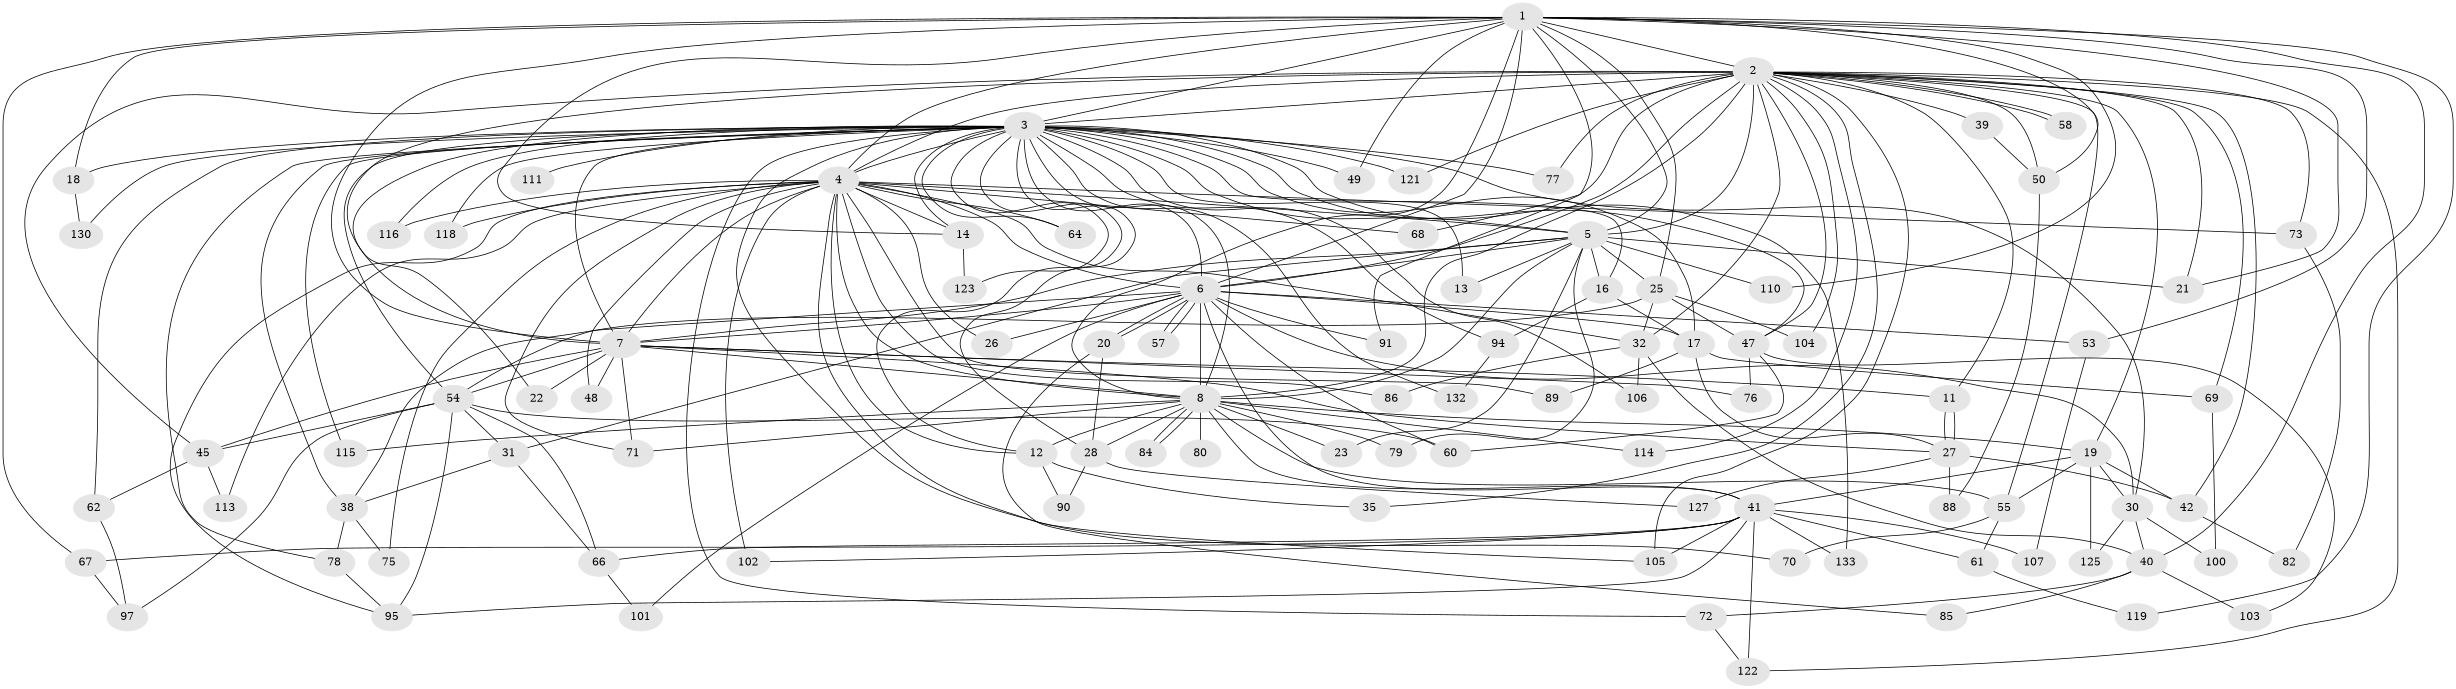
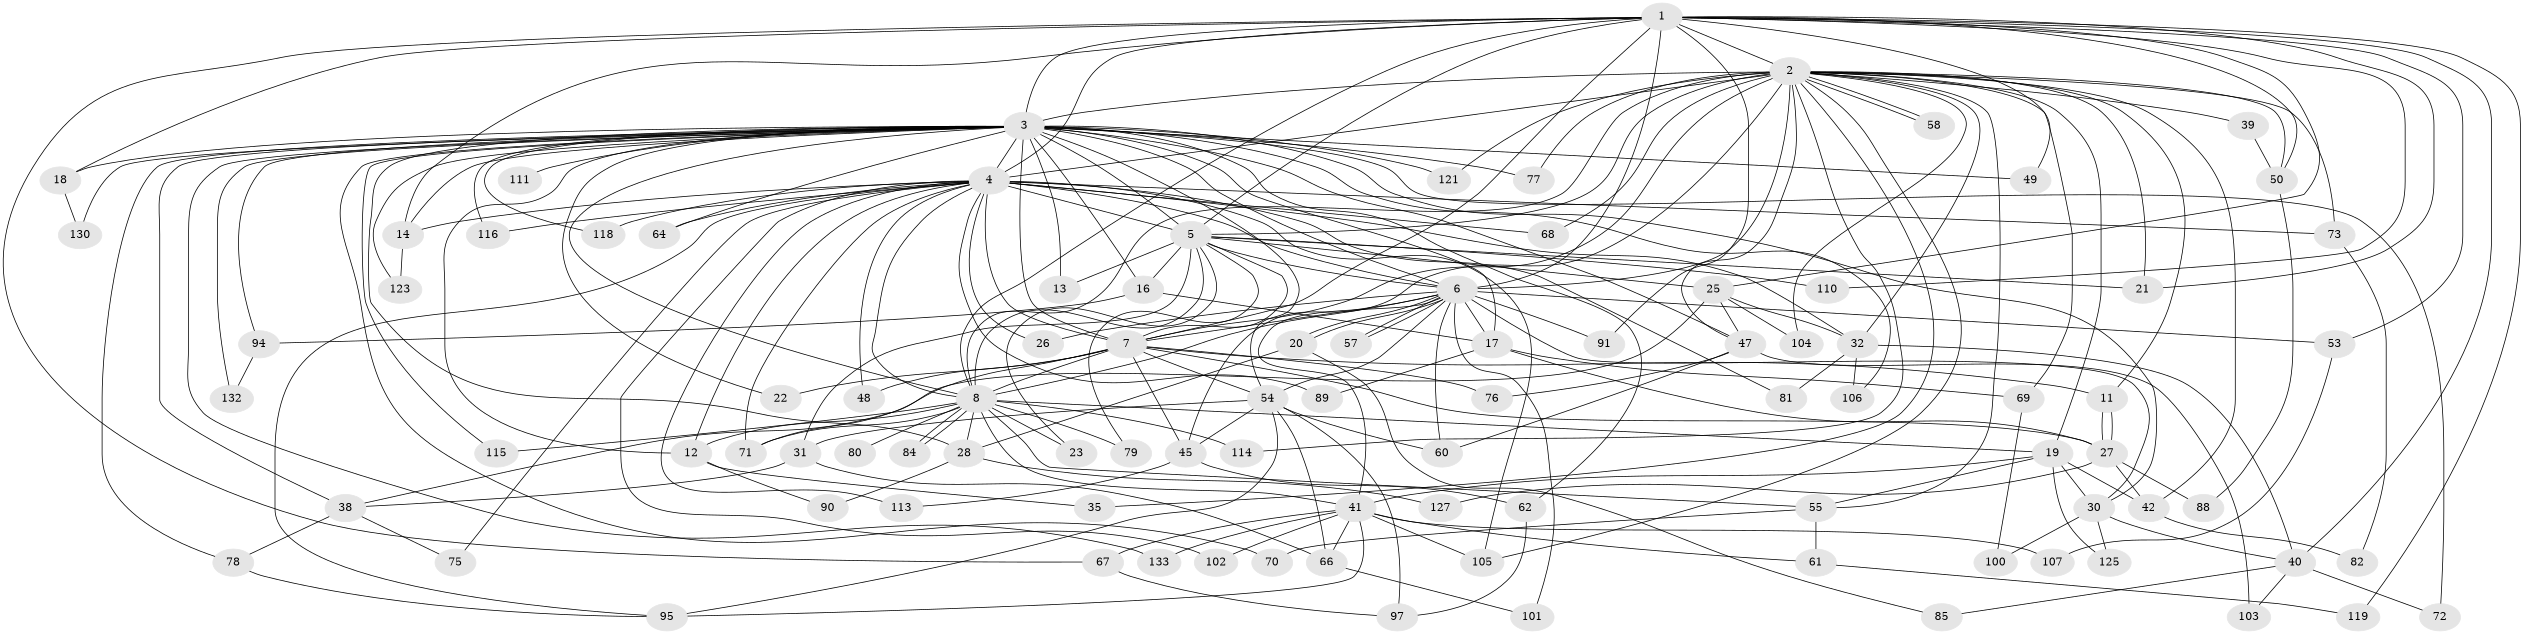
node "86": label "86" -> "81"
node "122": removed
